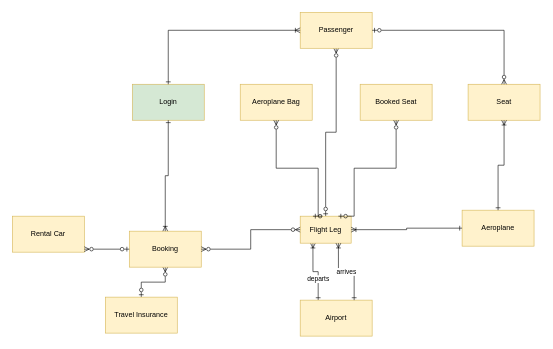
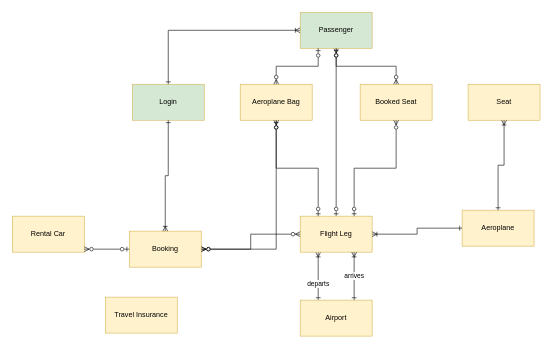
node "Passenger": fillcolor #fff2cc -> #d5e8d4
edge "Passenger" -- "Seat": now "Passenger" -- "Booked Seat"
edge "Passenger" -- "Aeroplane Bag": added
node "Flight Leg": size 51x27 -> 72x36
edge "Booking" -- "Travel Insurance": now "Booking" -- "Aeroplane Bag"
